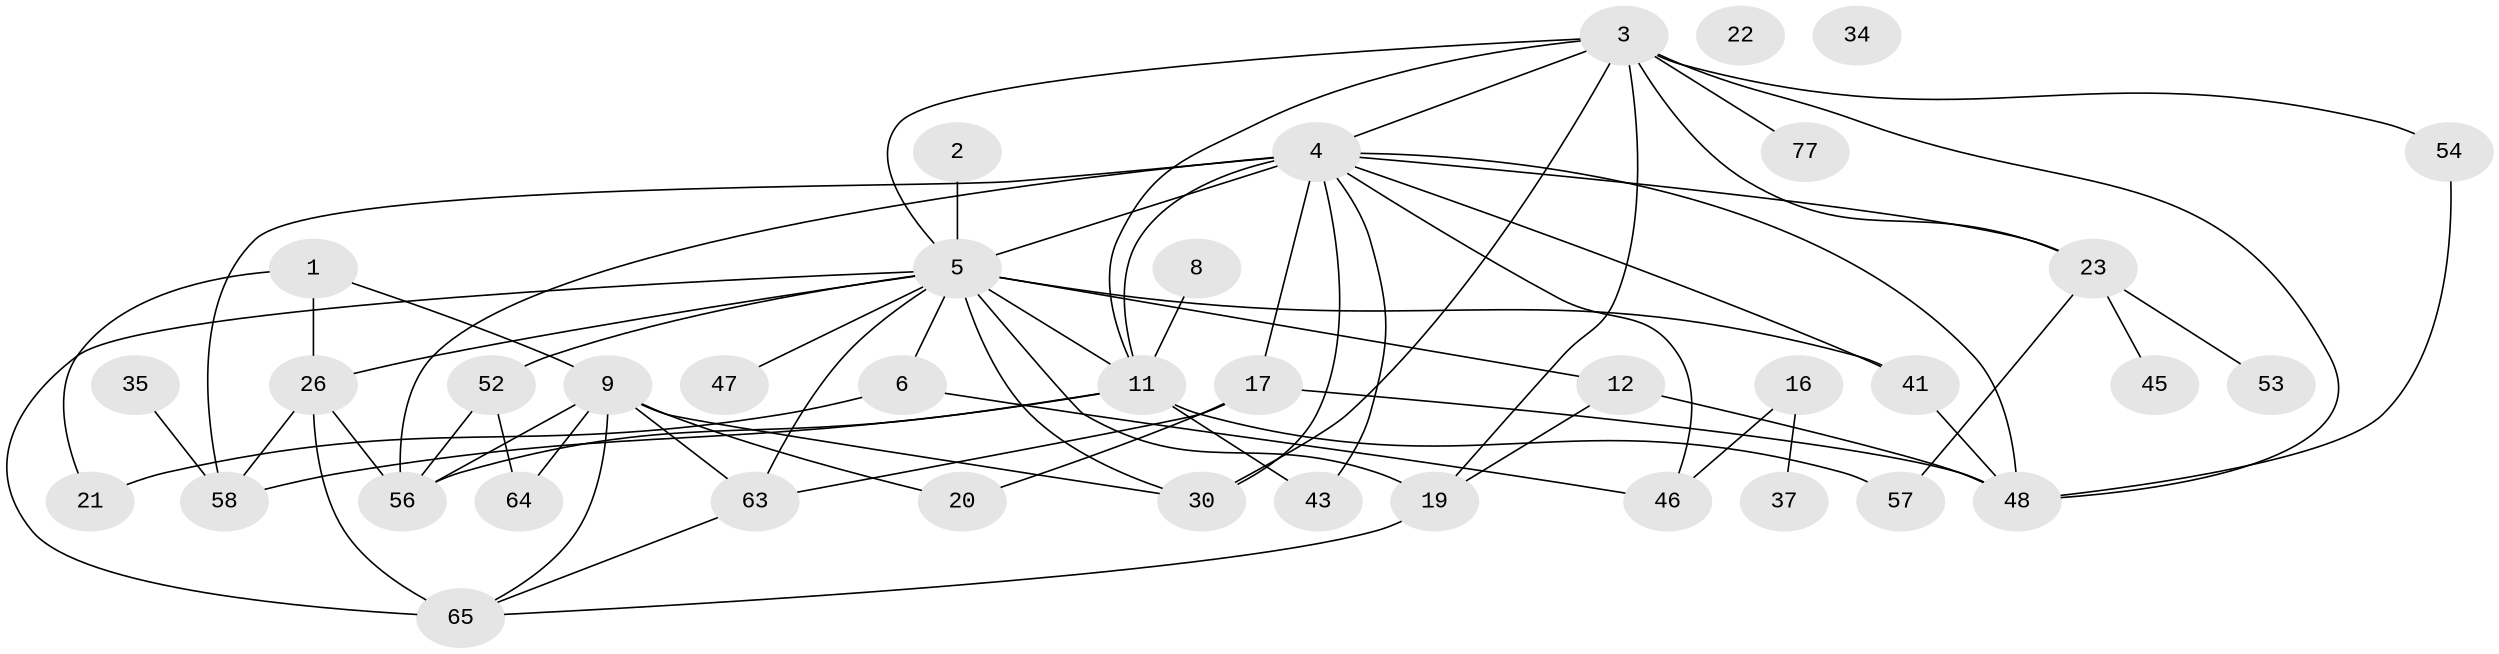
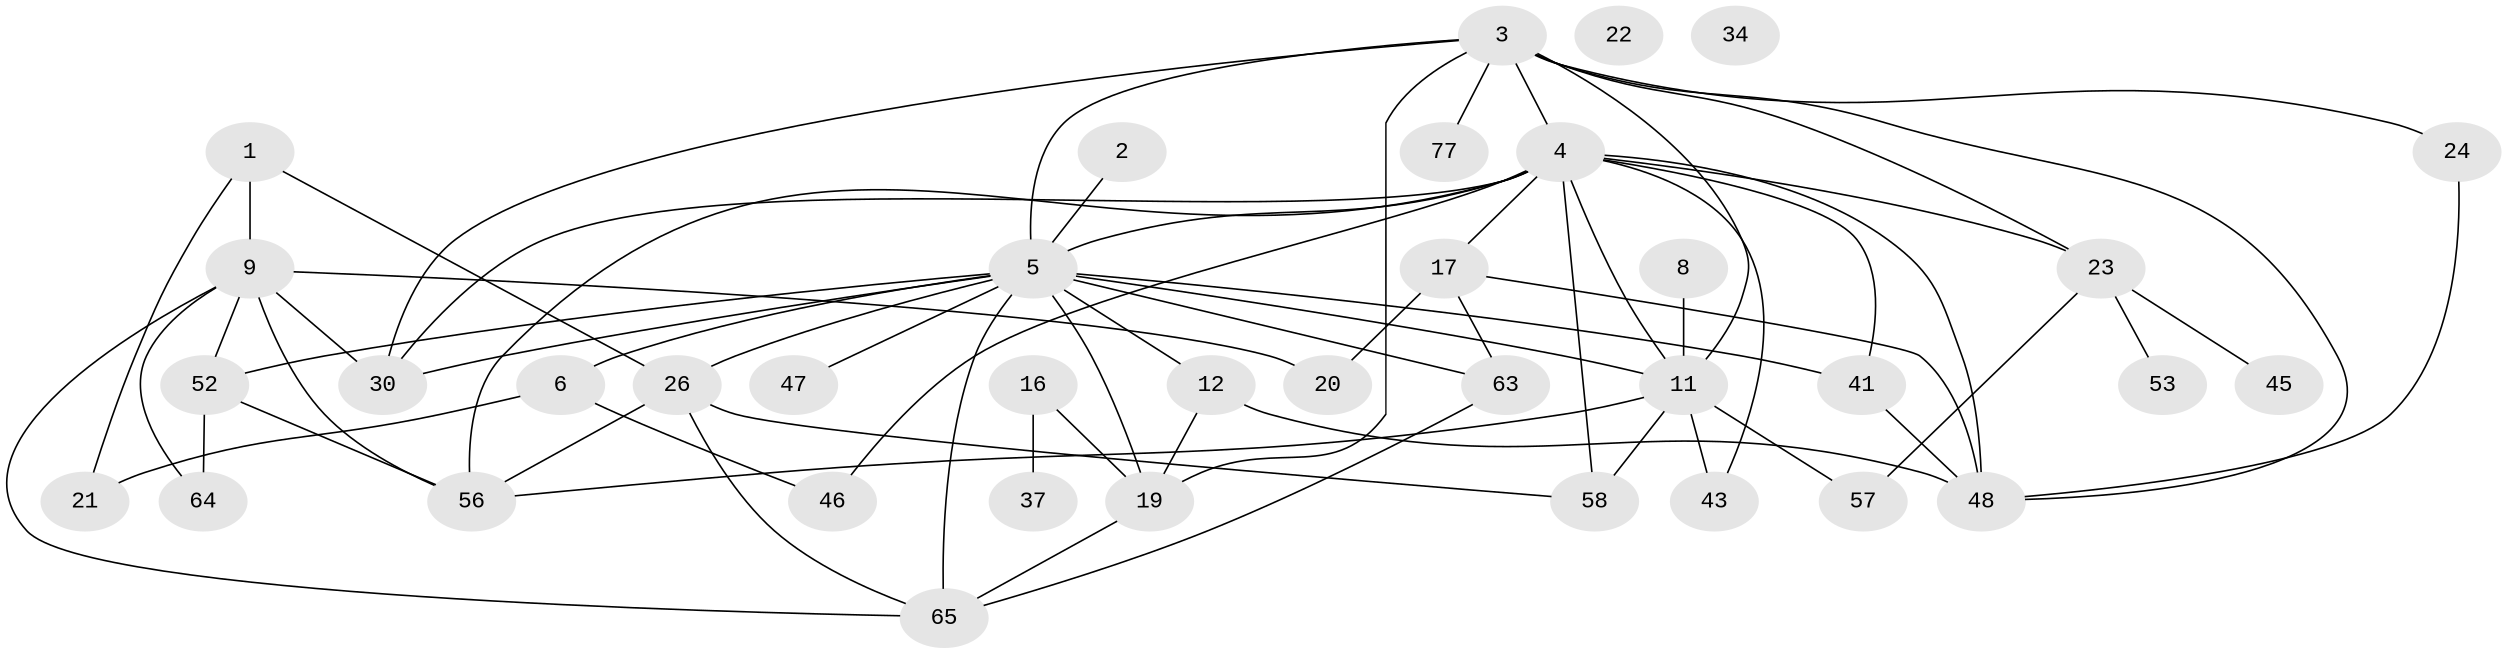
node "54": label "54" -> "24"
node "35": removed
edge "9" -- "63": now "9" -- "52"
edge "16" -- "46": now "16" -- "19"
